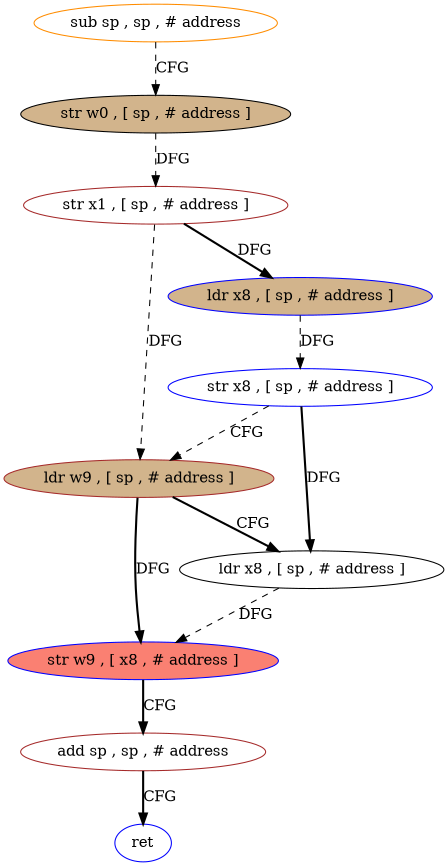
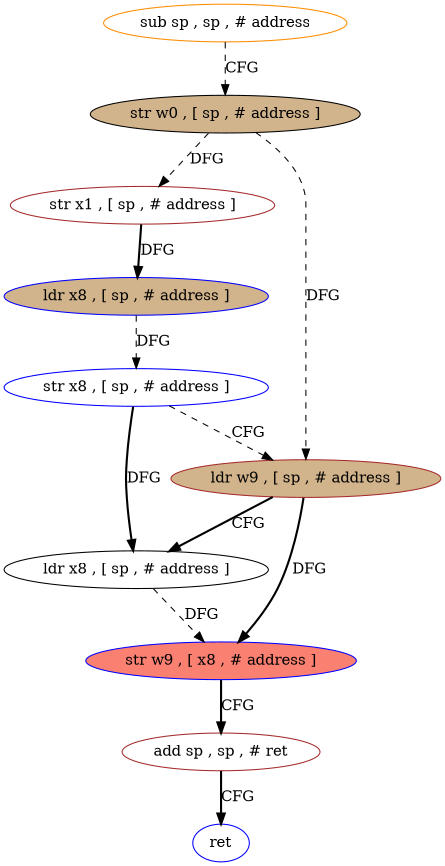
edge "str x1 , [ sp , # address ]" -> "ldr w9 , [ sp , # address ]": now "str w0 , [ sp , # address ]" -> "ldr w9 , [ sp , # address ]"
node "add sp , sp , # address": label "add sp , sp , # address" -> "add sp , sp , # ret"
